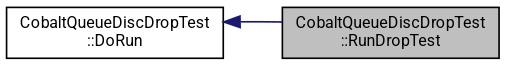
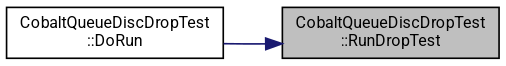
edge "CobaltQueueDiscDropTest ::RunDropTest" -> "CobaltQueueDiscDropTest ::DoRun": reversed
